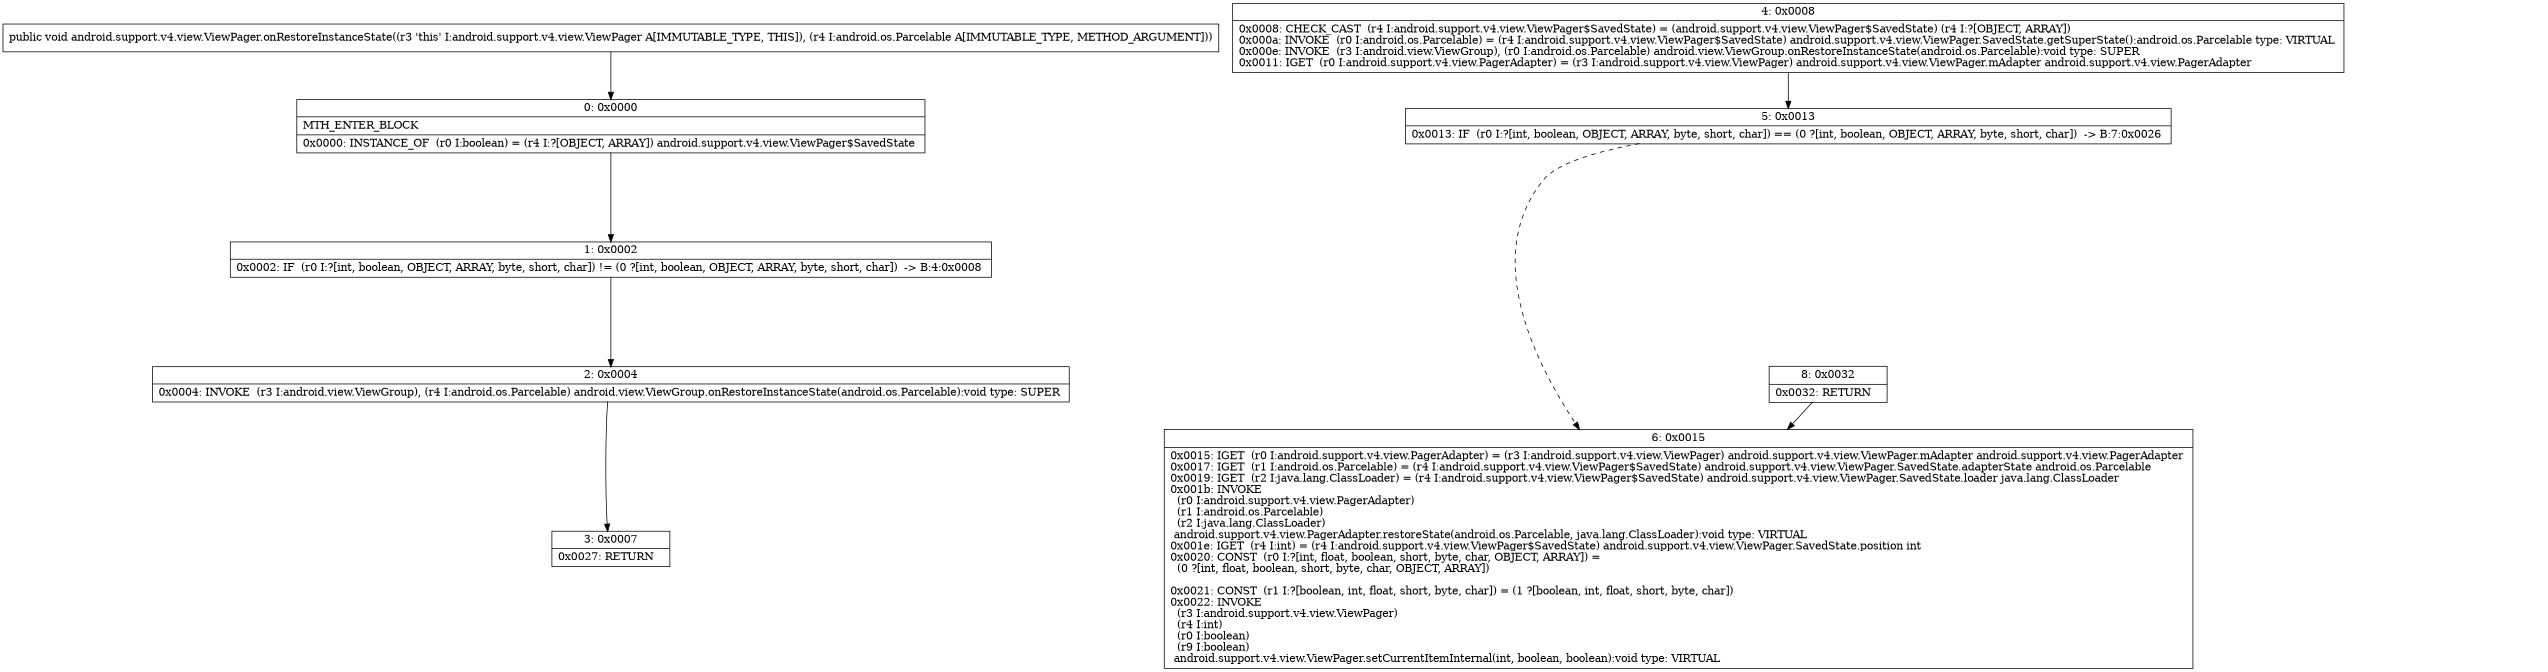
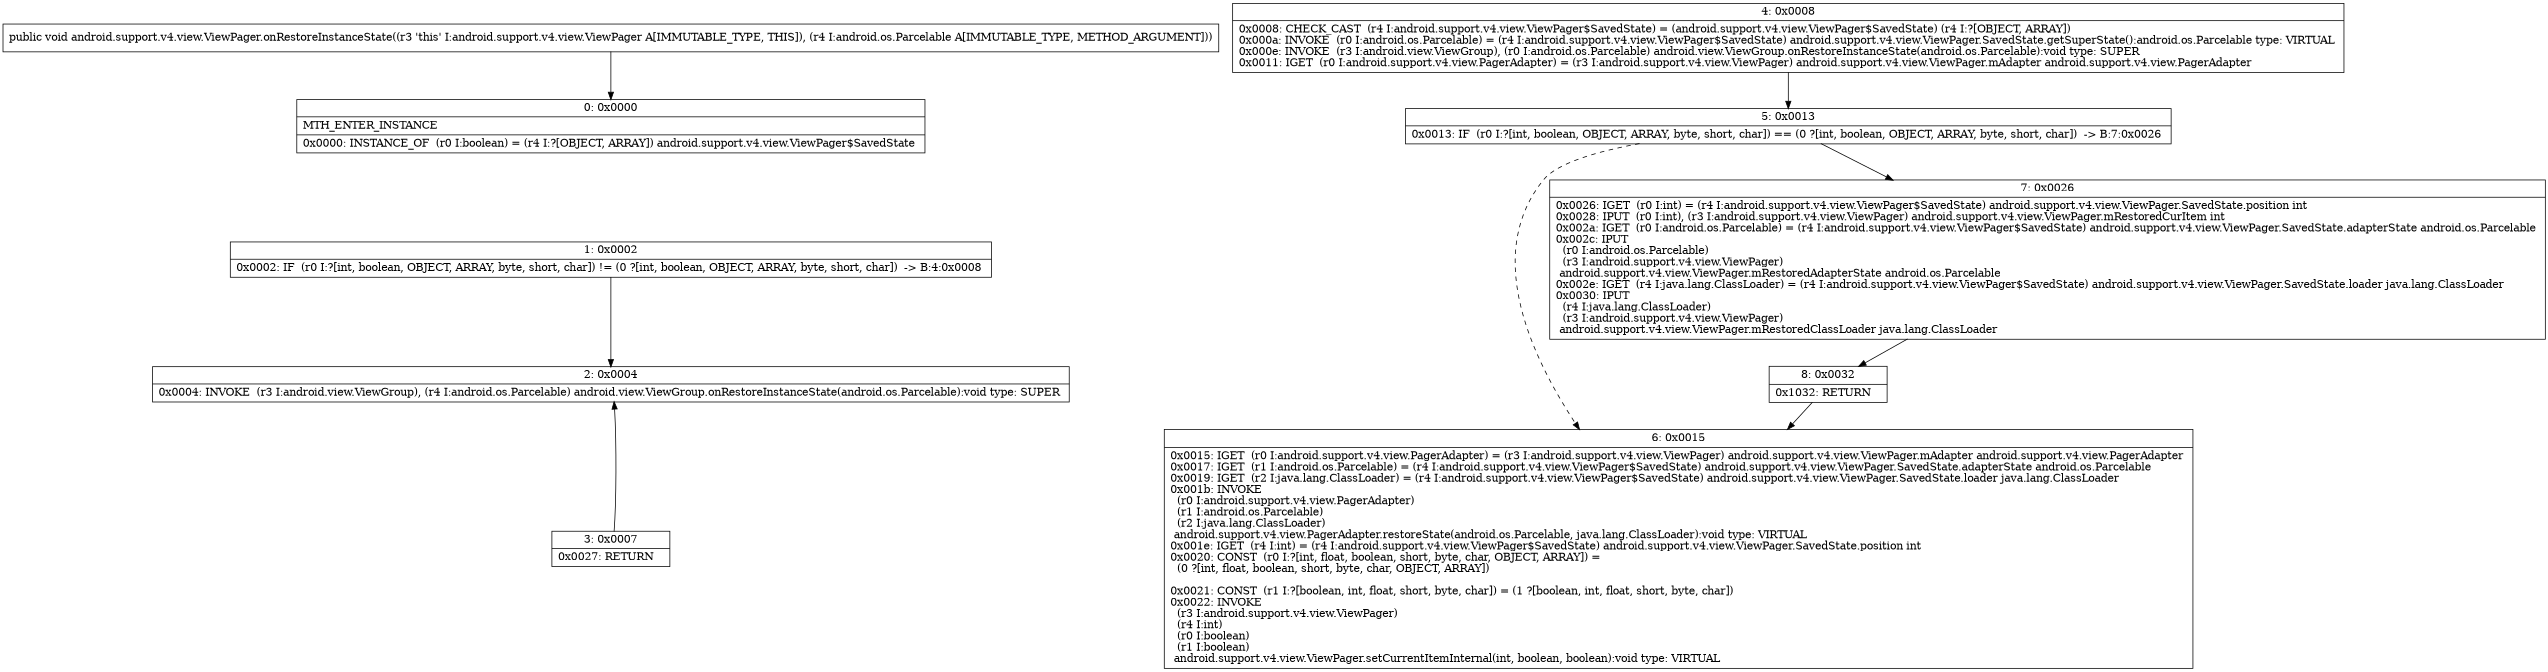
node "0: 0x0000": text "MTH_ENTER_BLOCK" -> "MTH_ENTER_INSTANCE"
edge "0: 0x0000" -> "1: 0x0002": removed
node "7: 0x0026": added
node "8: 0x0032": text "0x0032: RETURN" -> "0x1032: RETURN"
edge "2: 0x0004" -> "3: 0x0007": reversed
node "6: 0x0015": text "(r9 I:boolean)" -> "(r1 I:boolean)"
